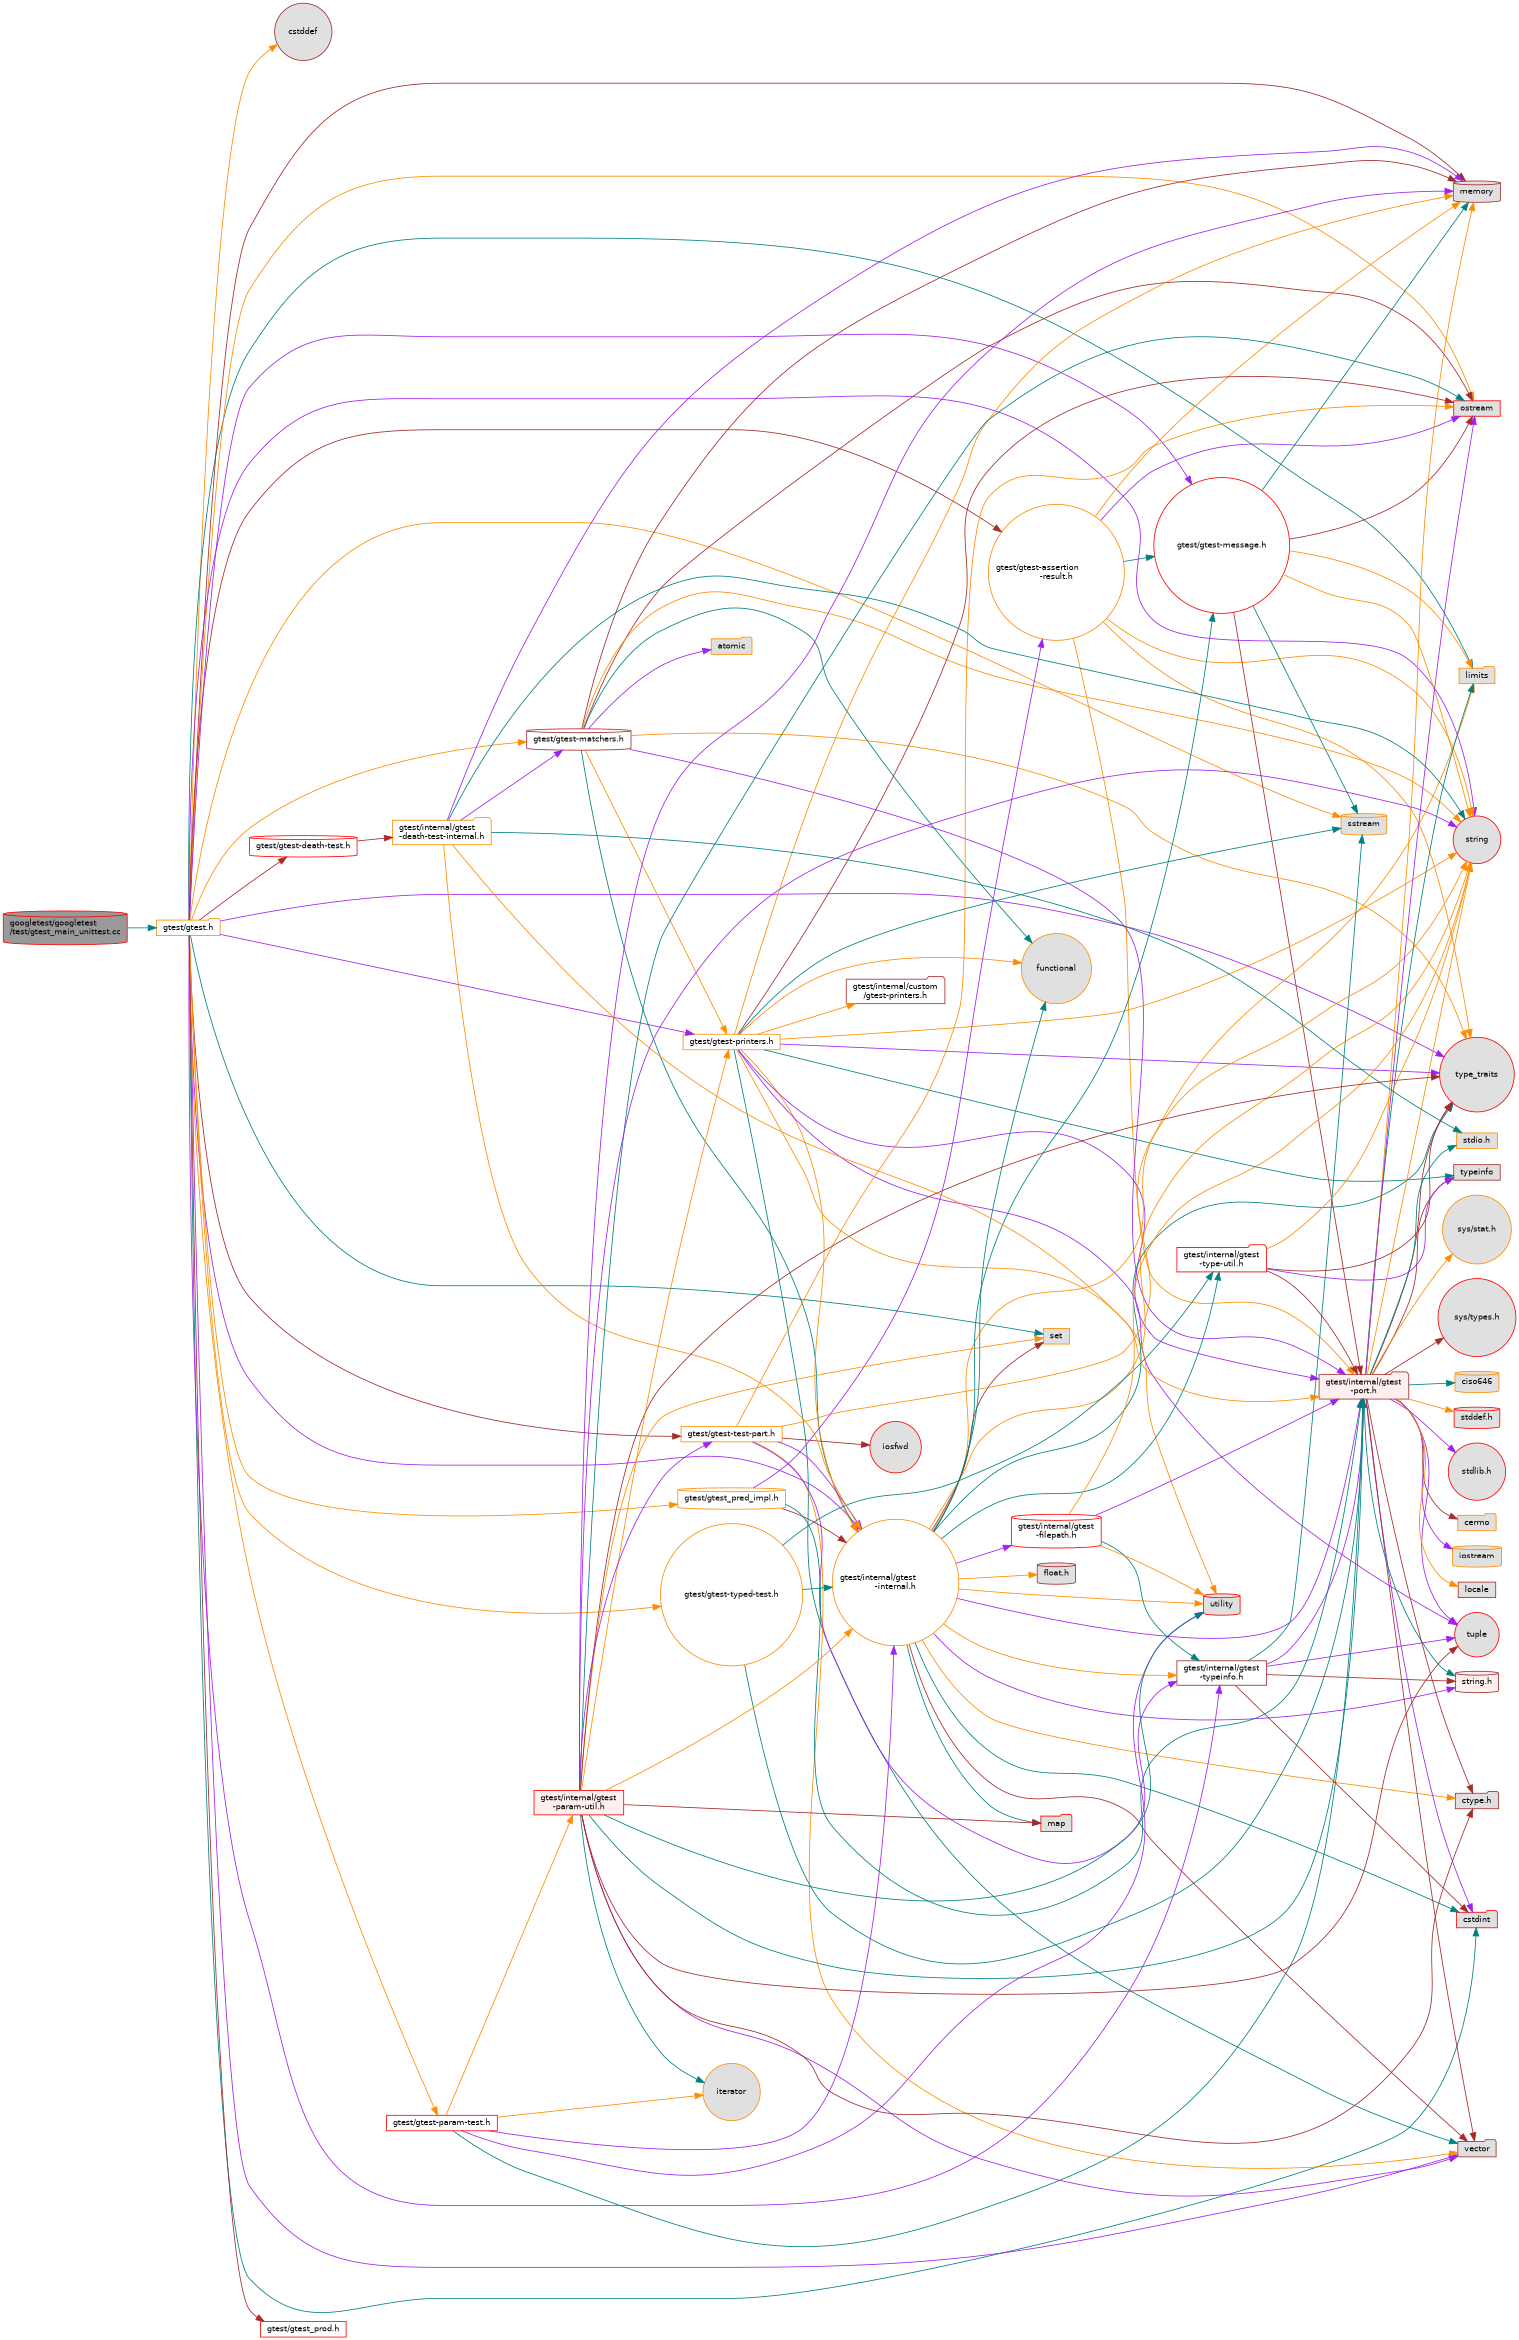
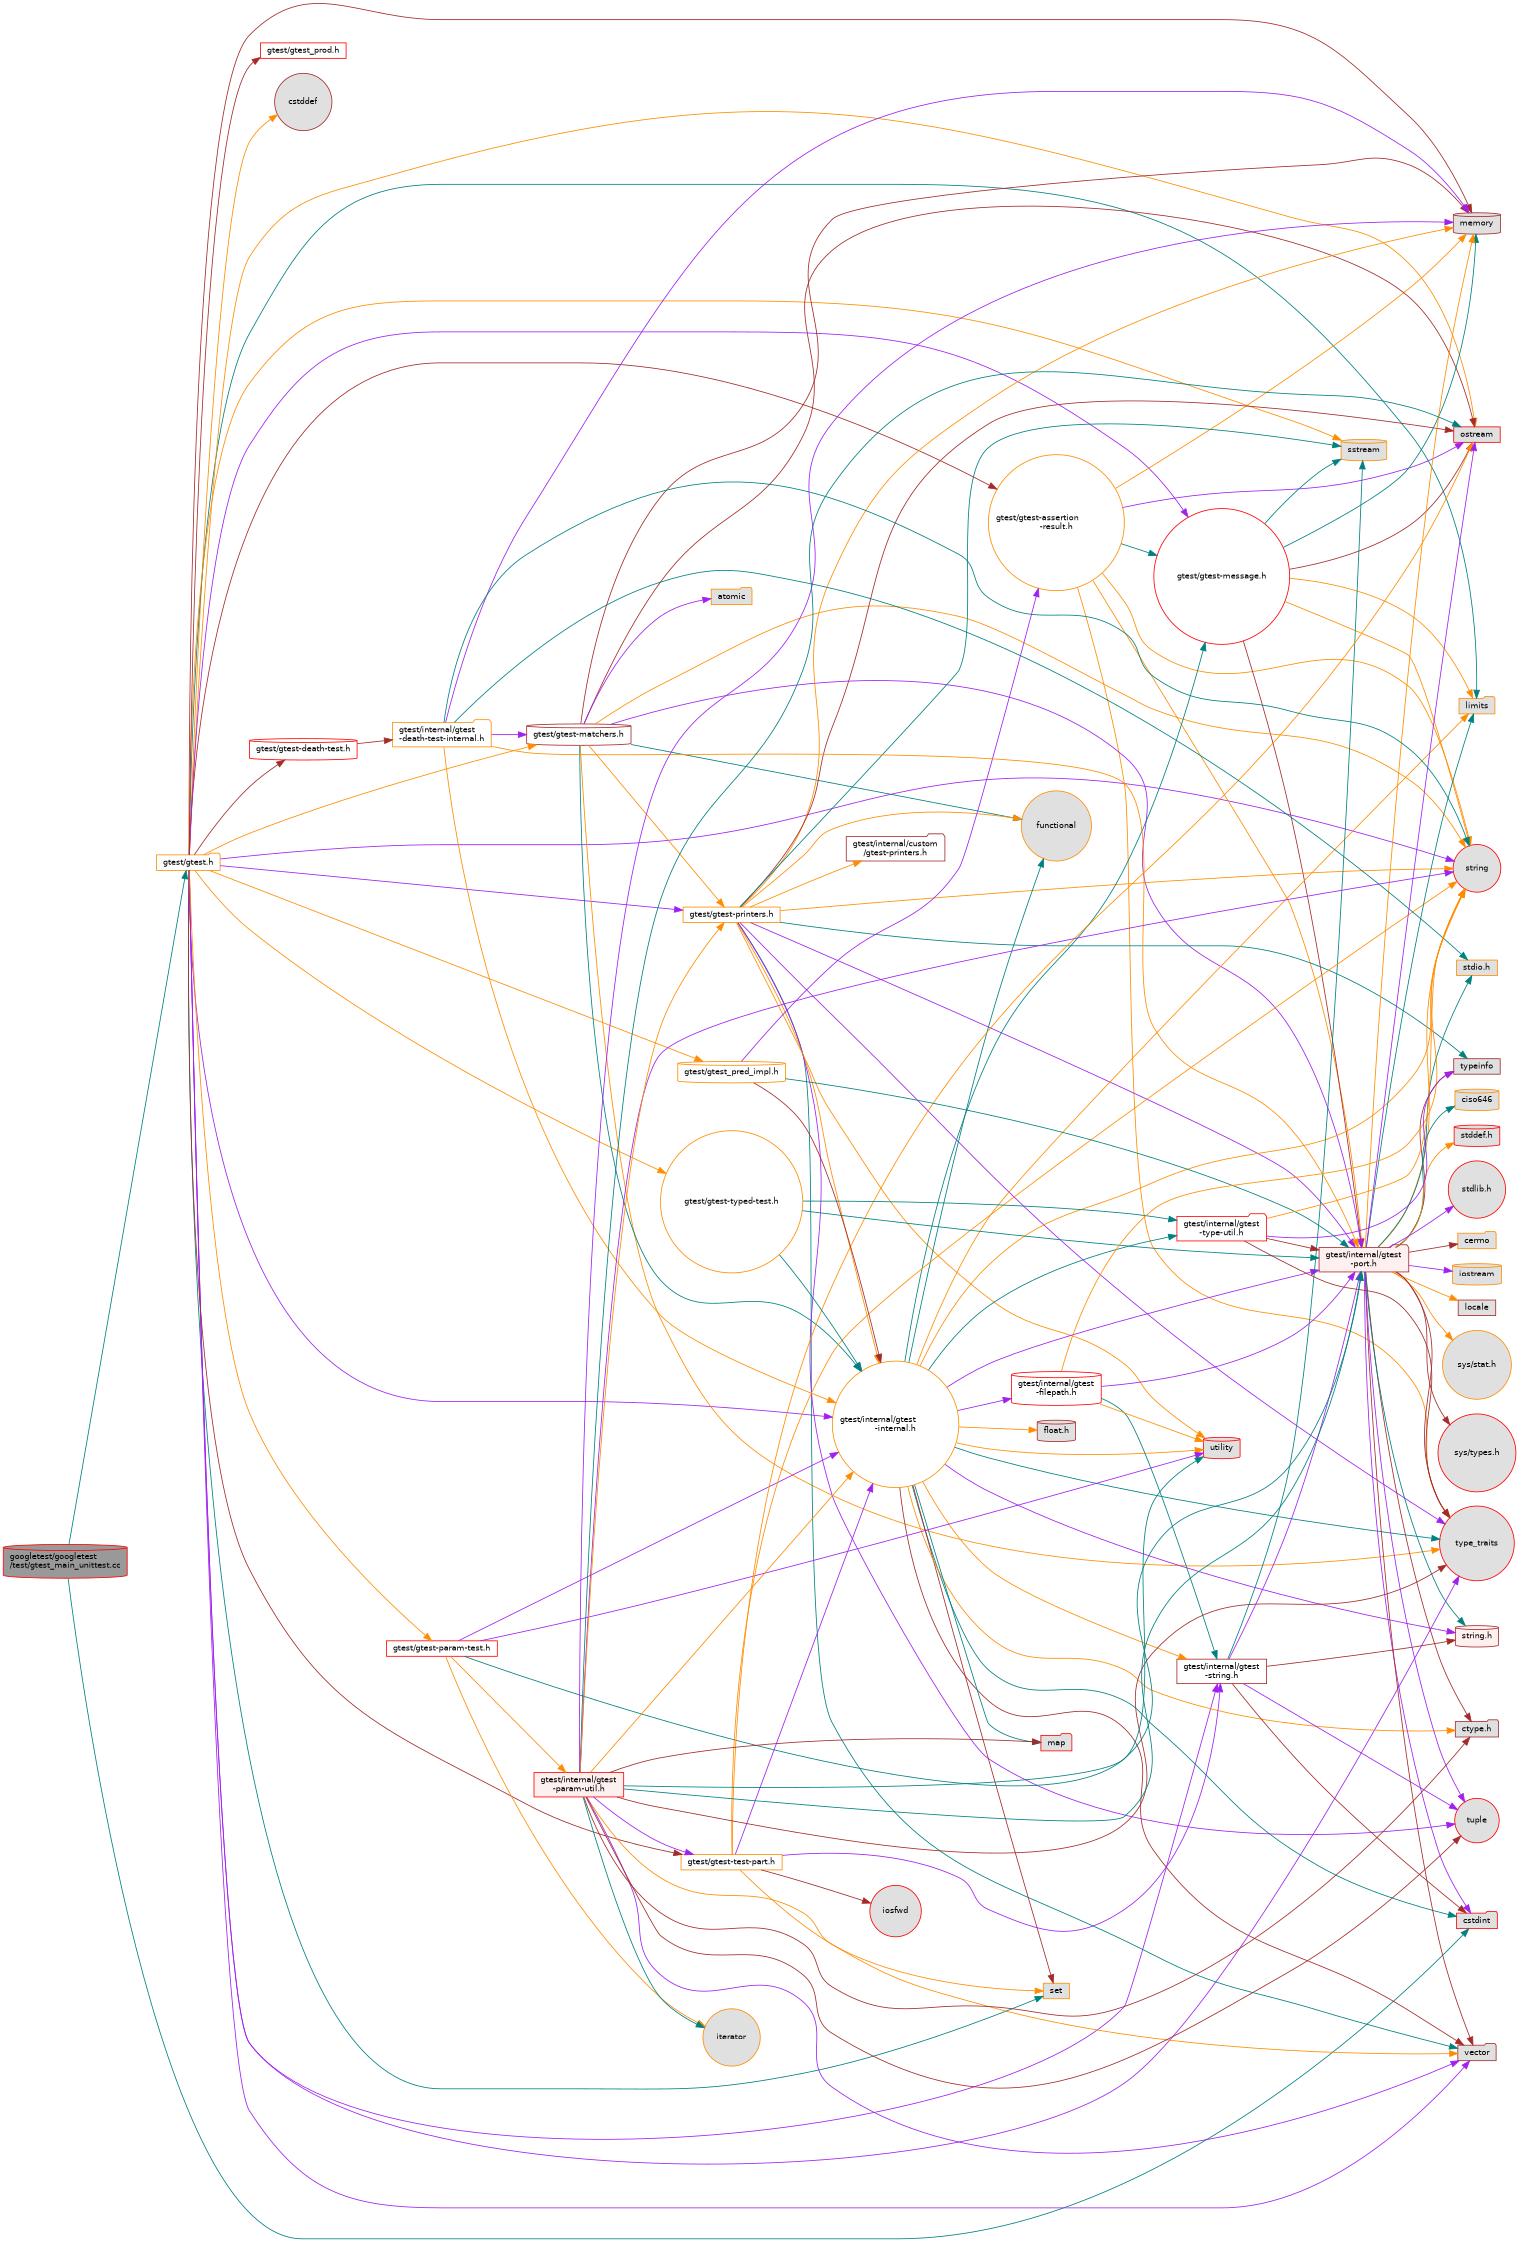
node "gtest/internal/gtest -typeinfo.h": label "gtest/internal/gtest -typeinfo.h" -> "gtest/internal/gtest -string.h"
edge "gtest/gtest.h" -> "cstdint": now "googletest/googletest /test/gtest_main_unittest.cc" -> "cstdint"
